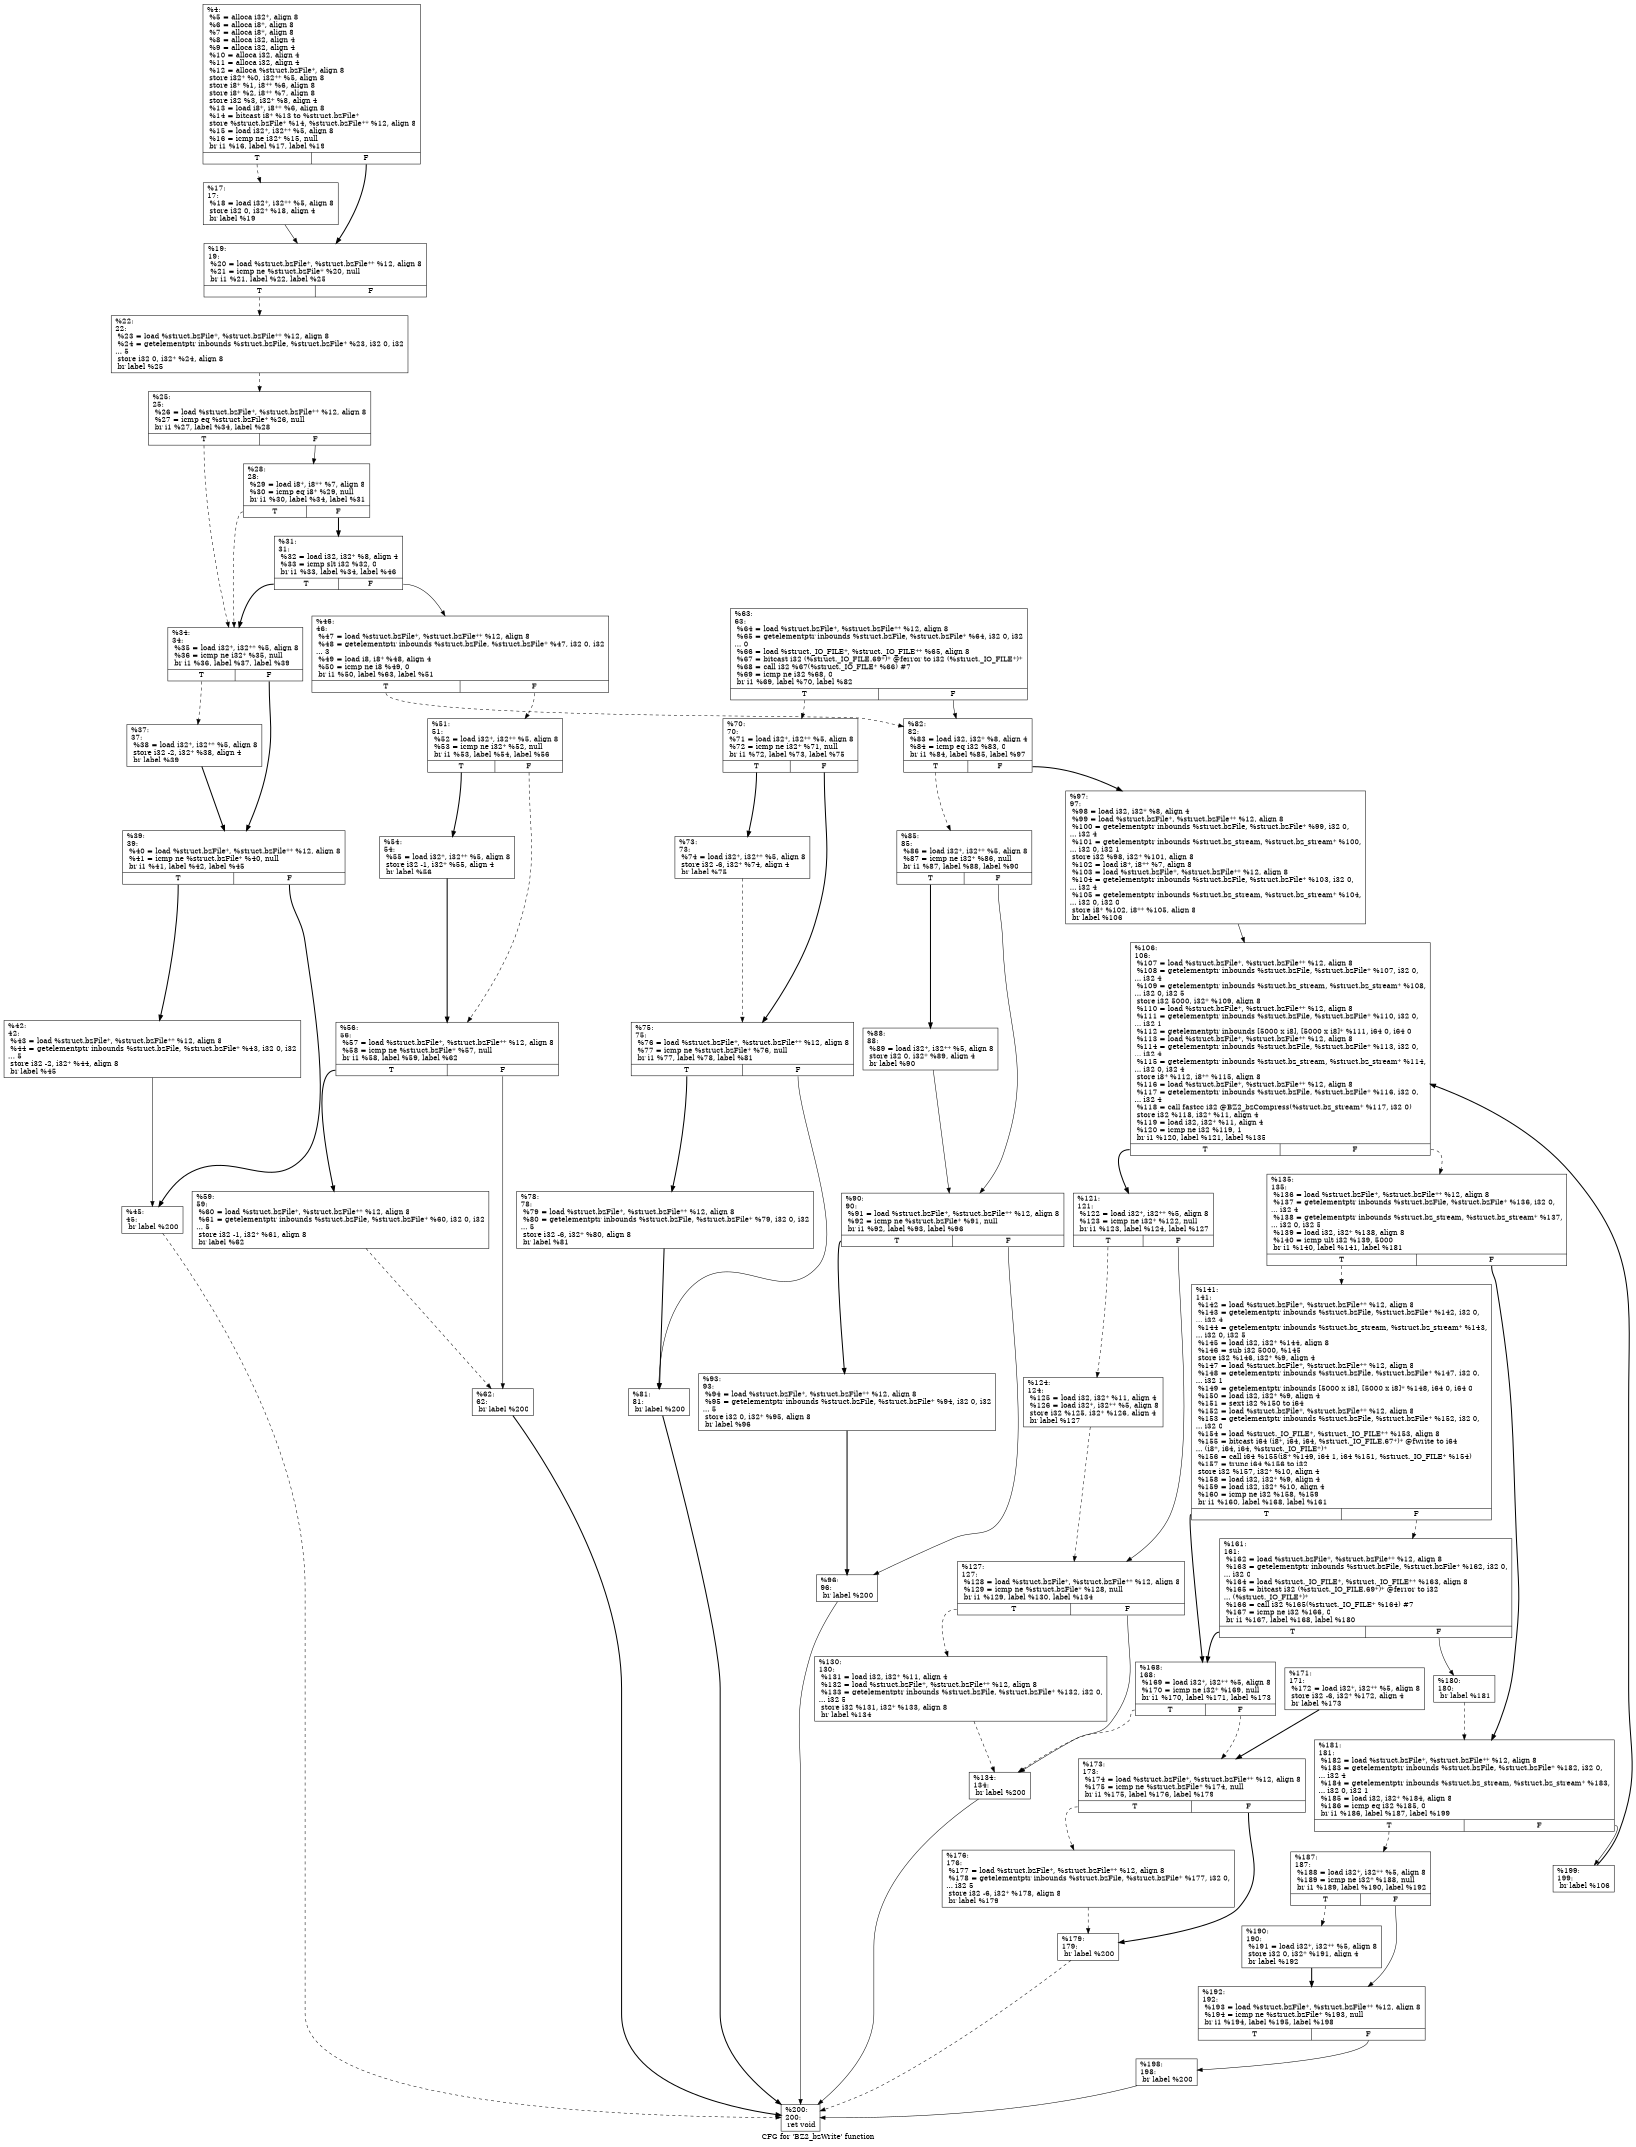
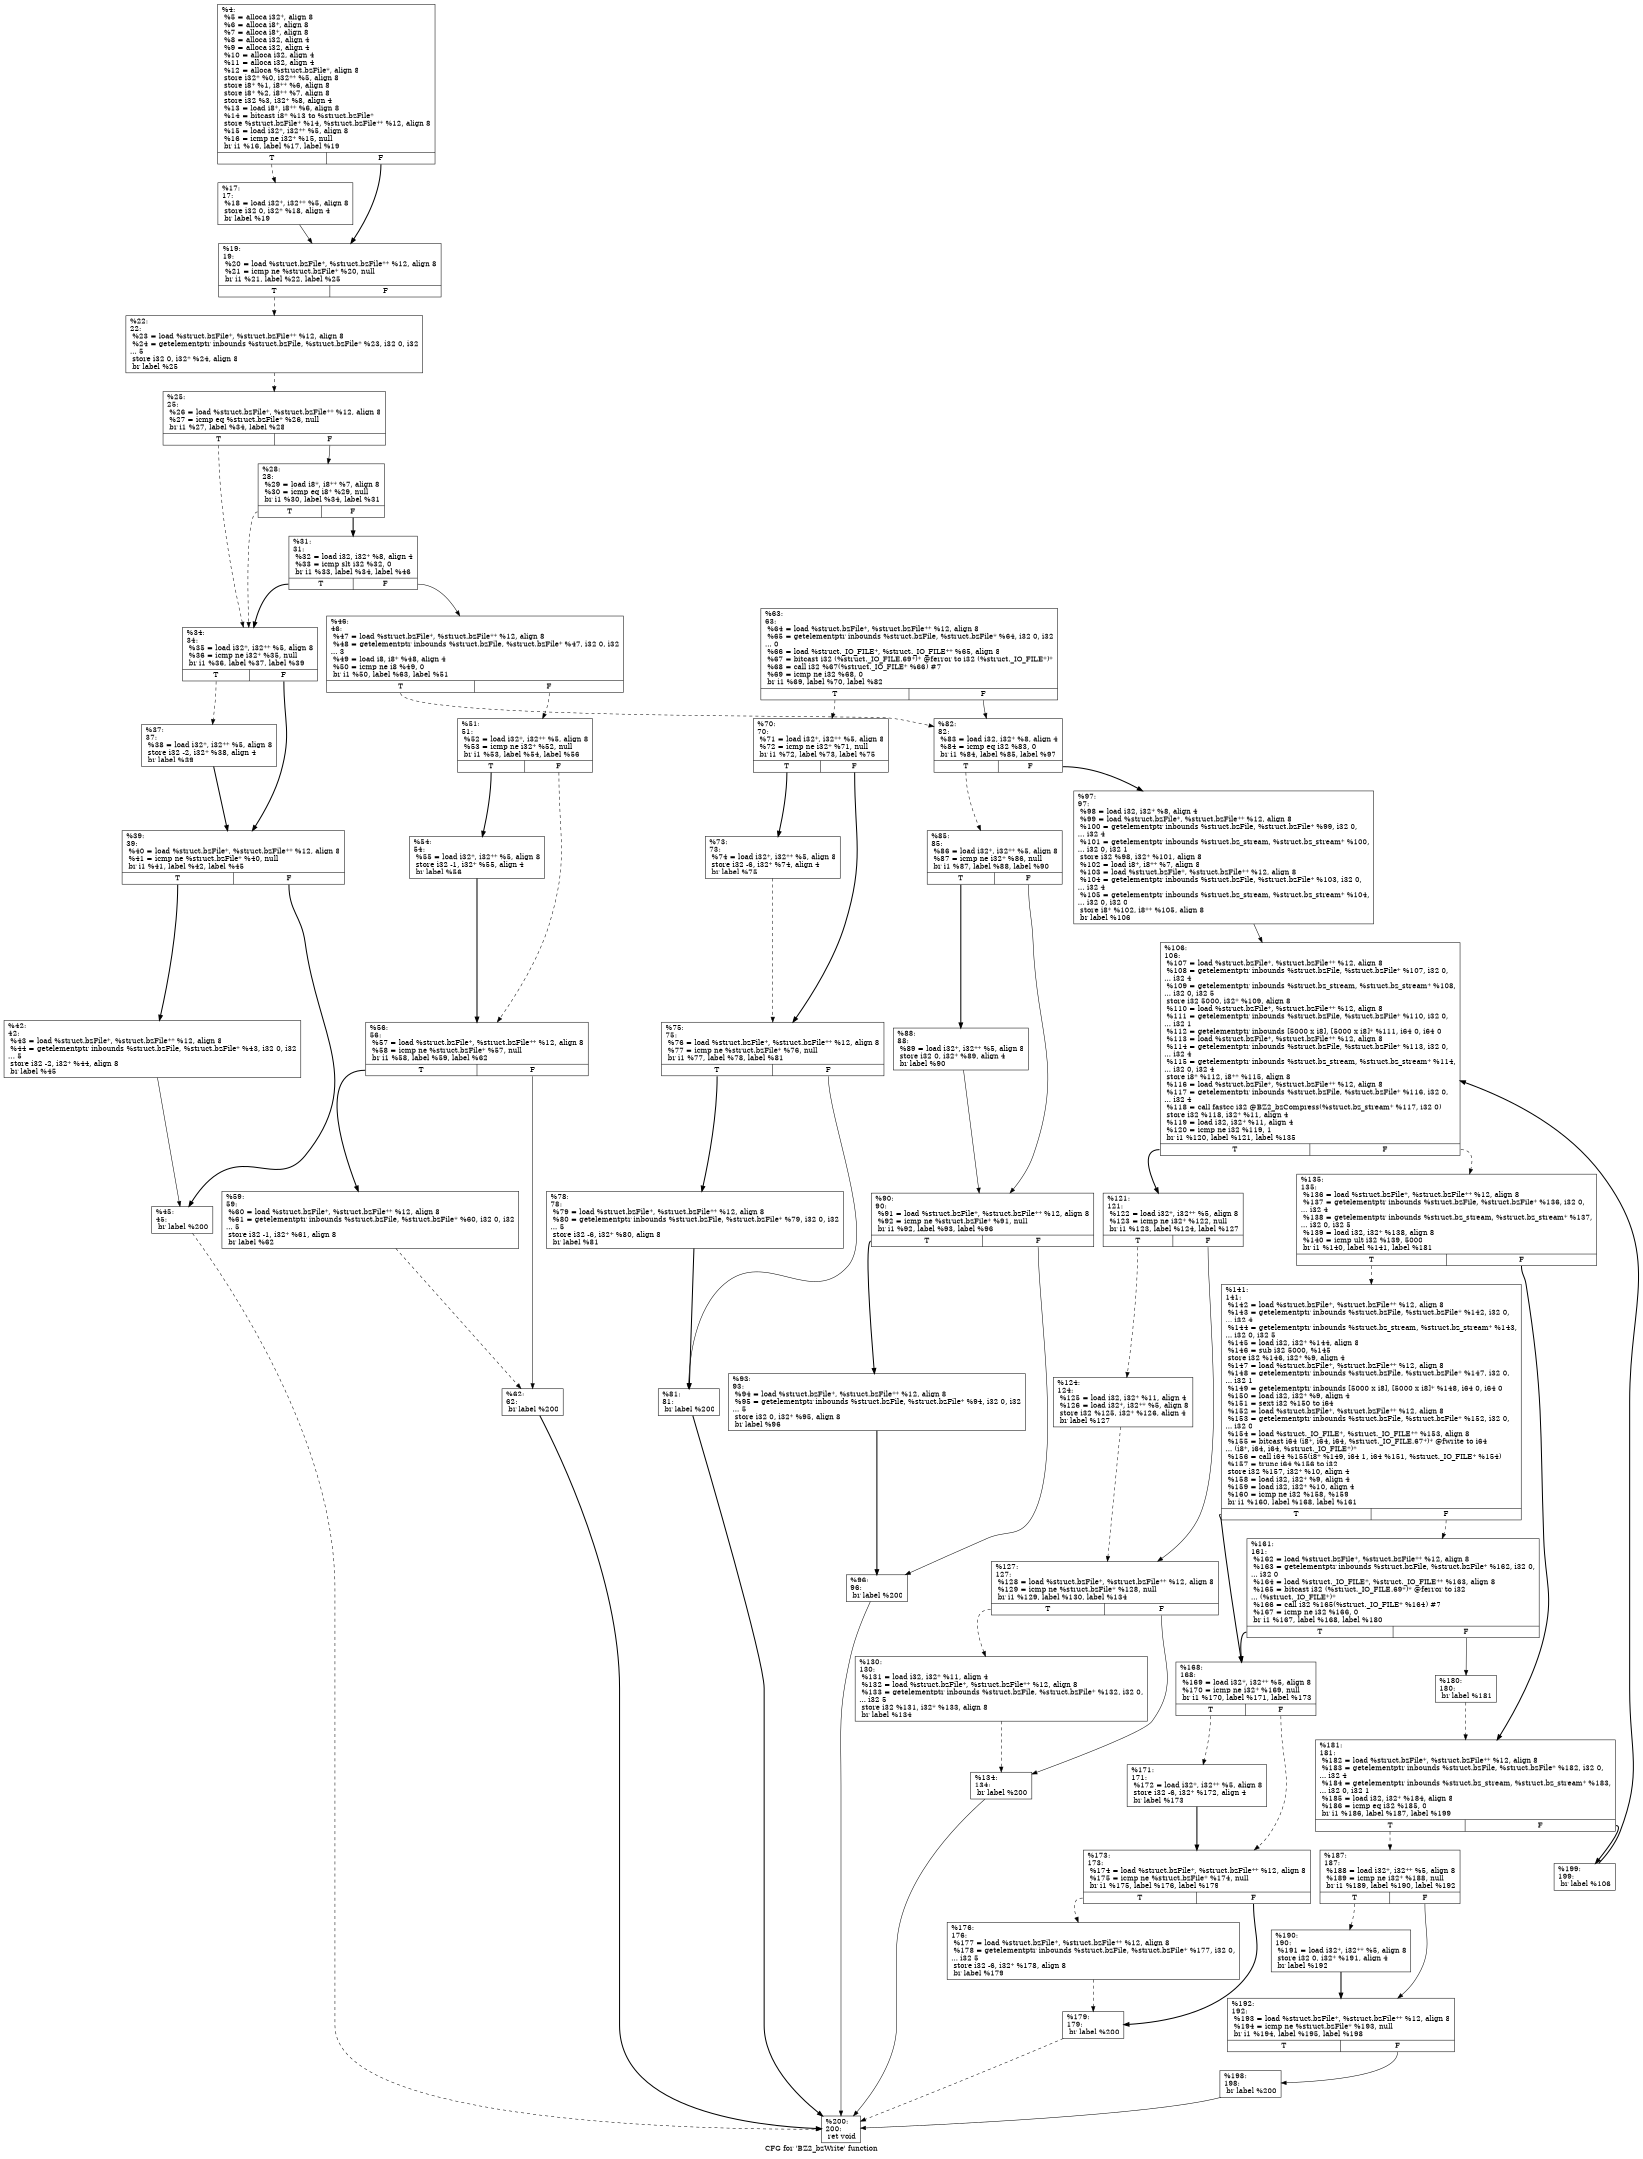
edge "%168:" -> "%134:": now "%168:" -> "%171:"
edge "%181:" -> "%199:": style solid -> bold
